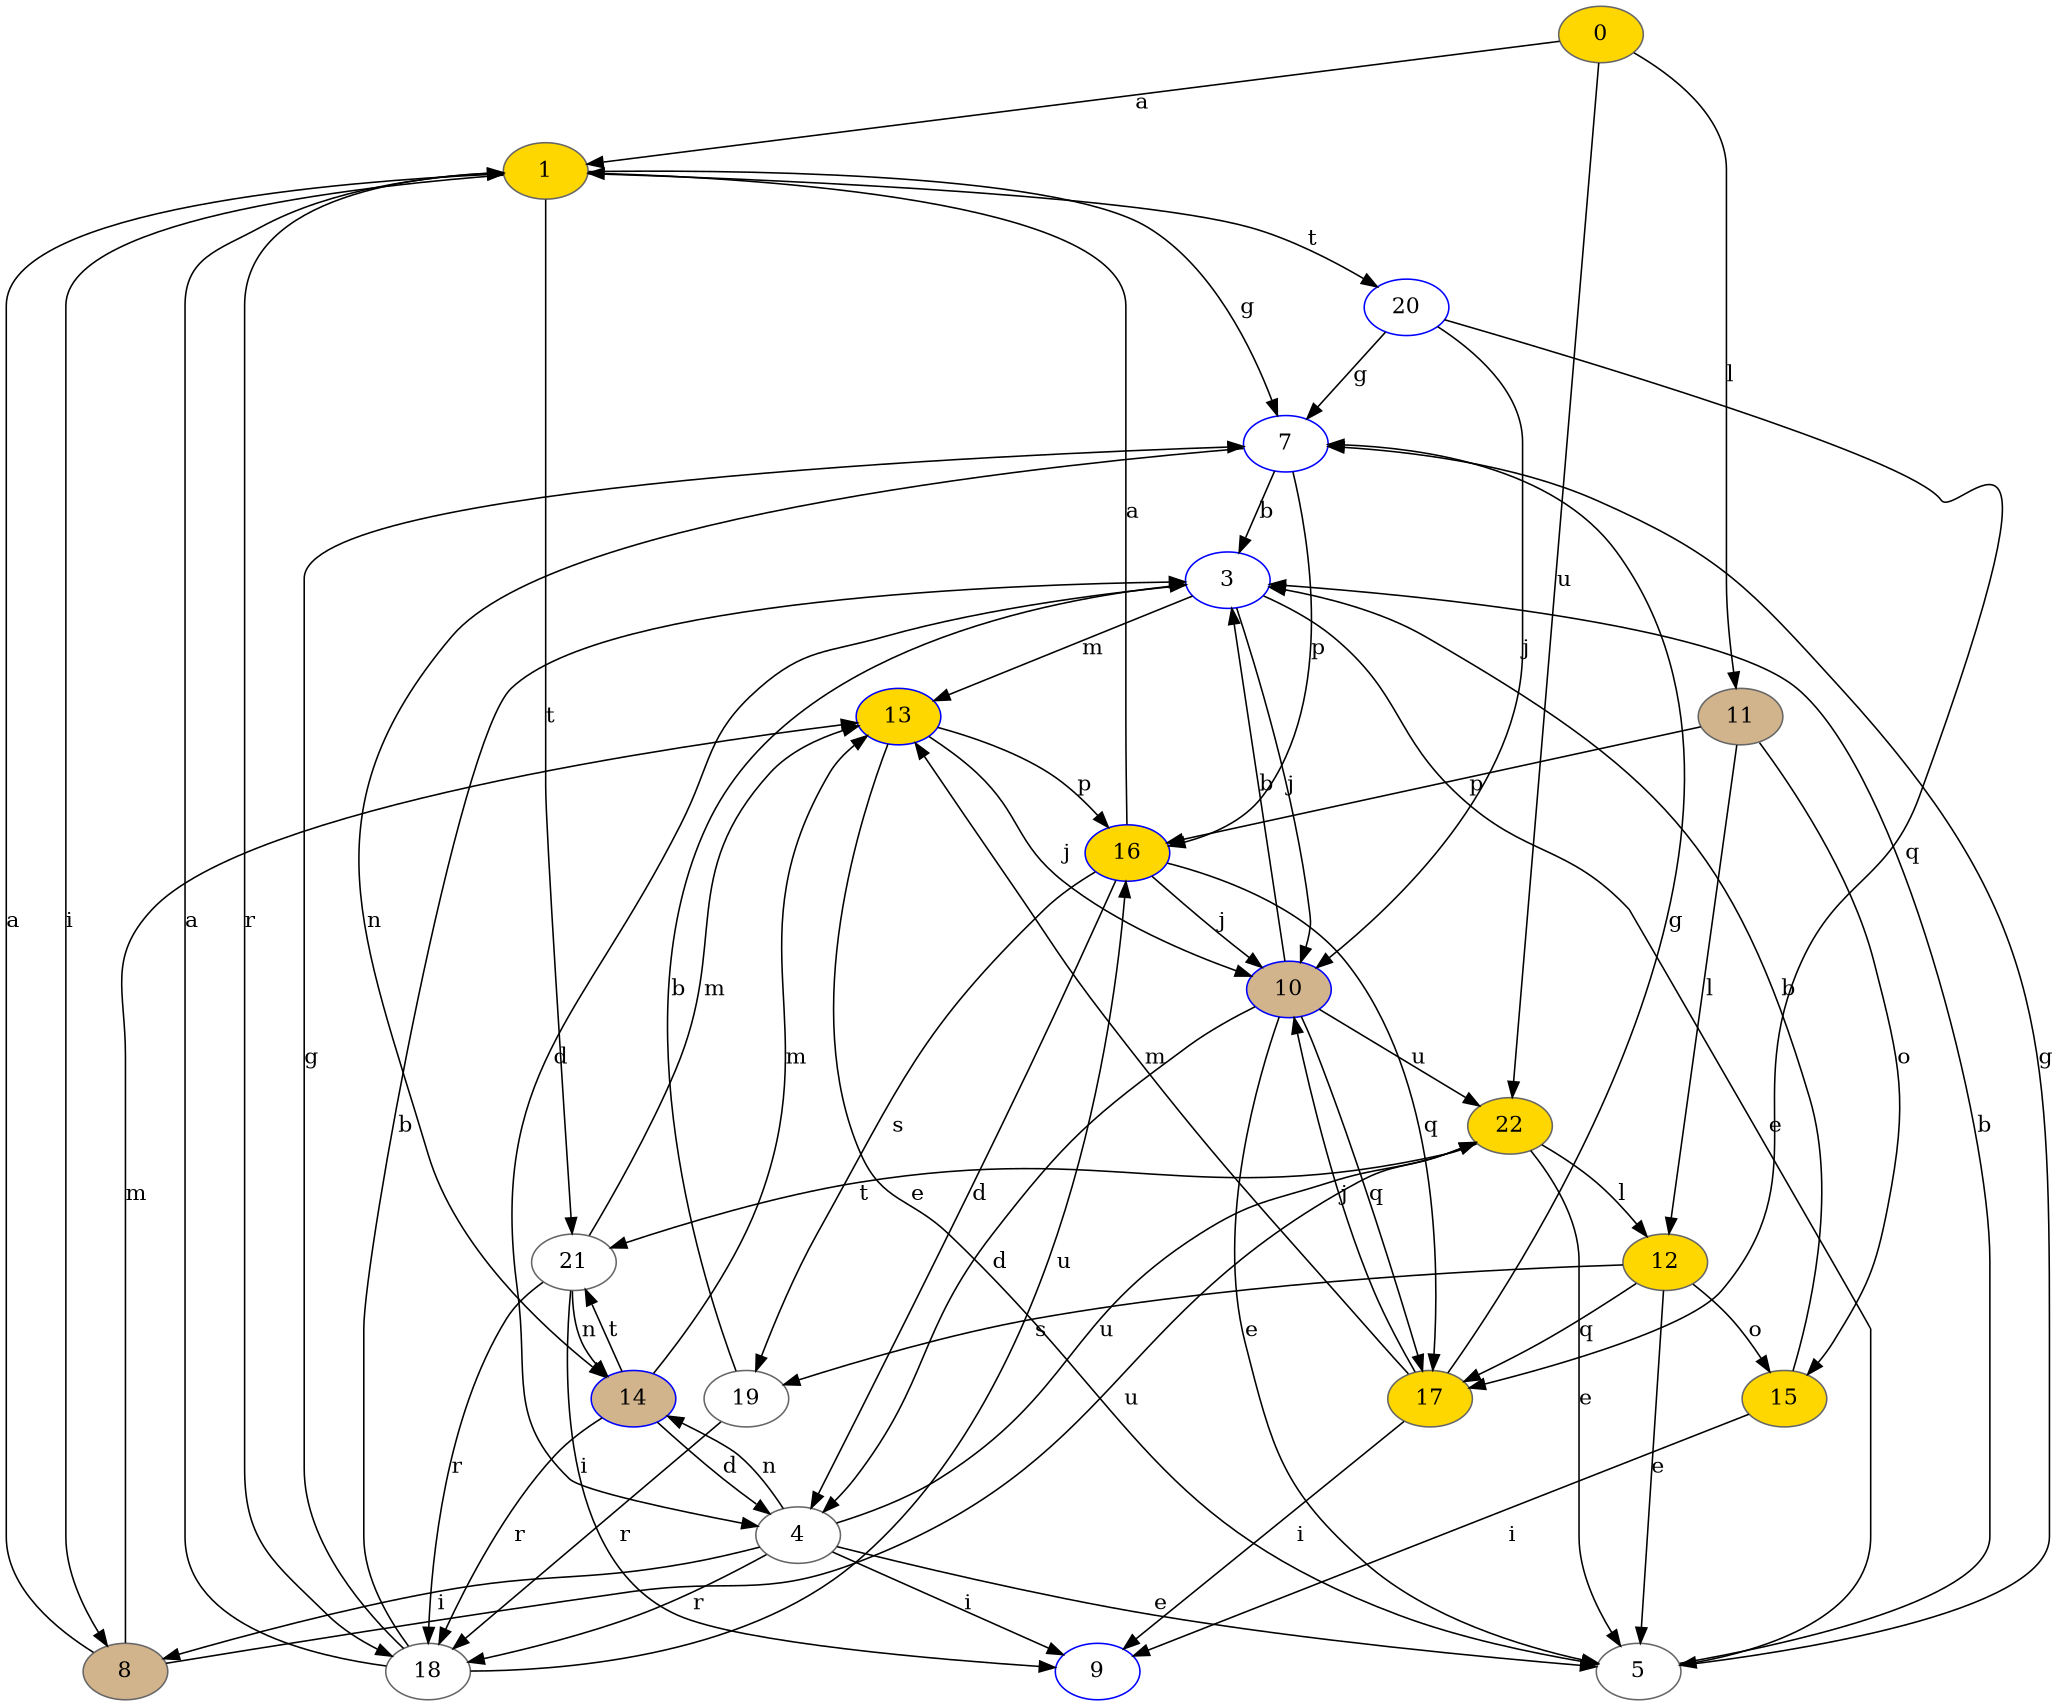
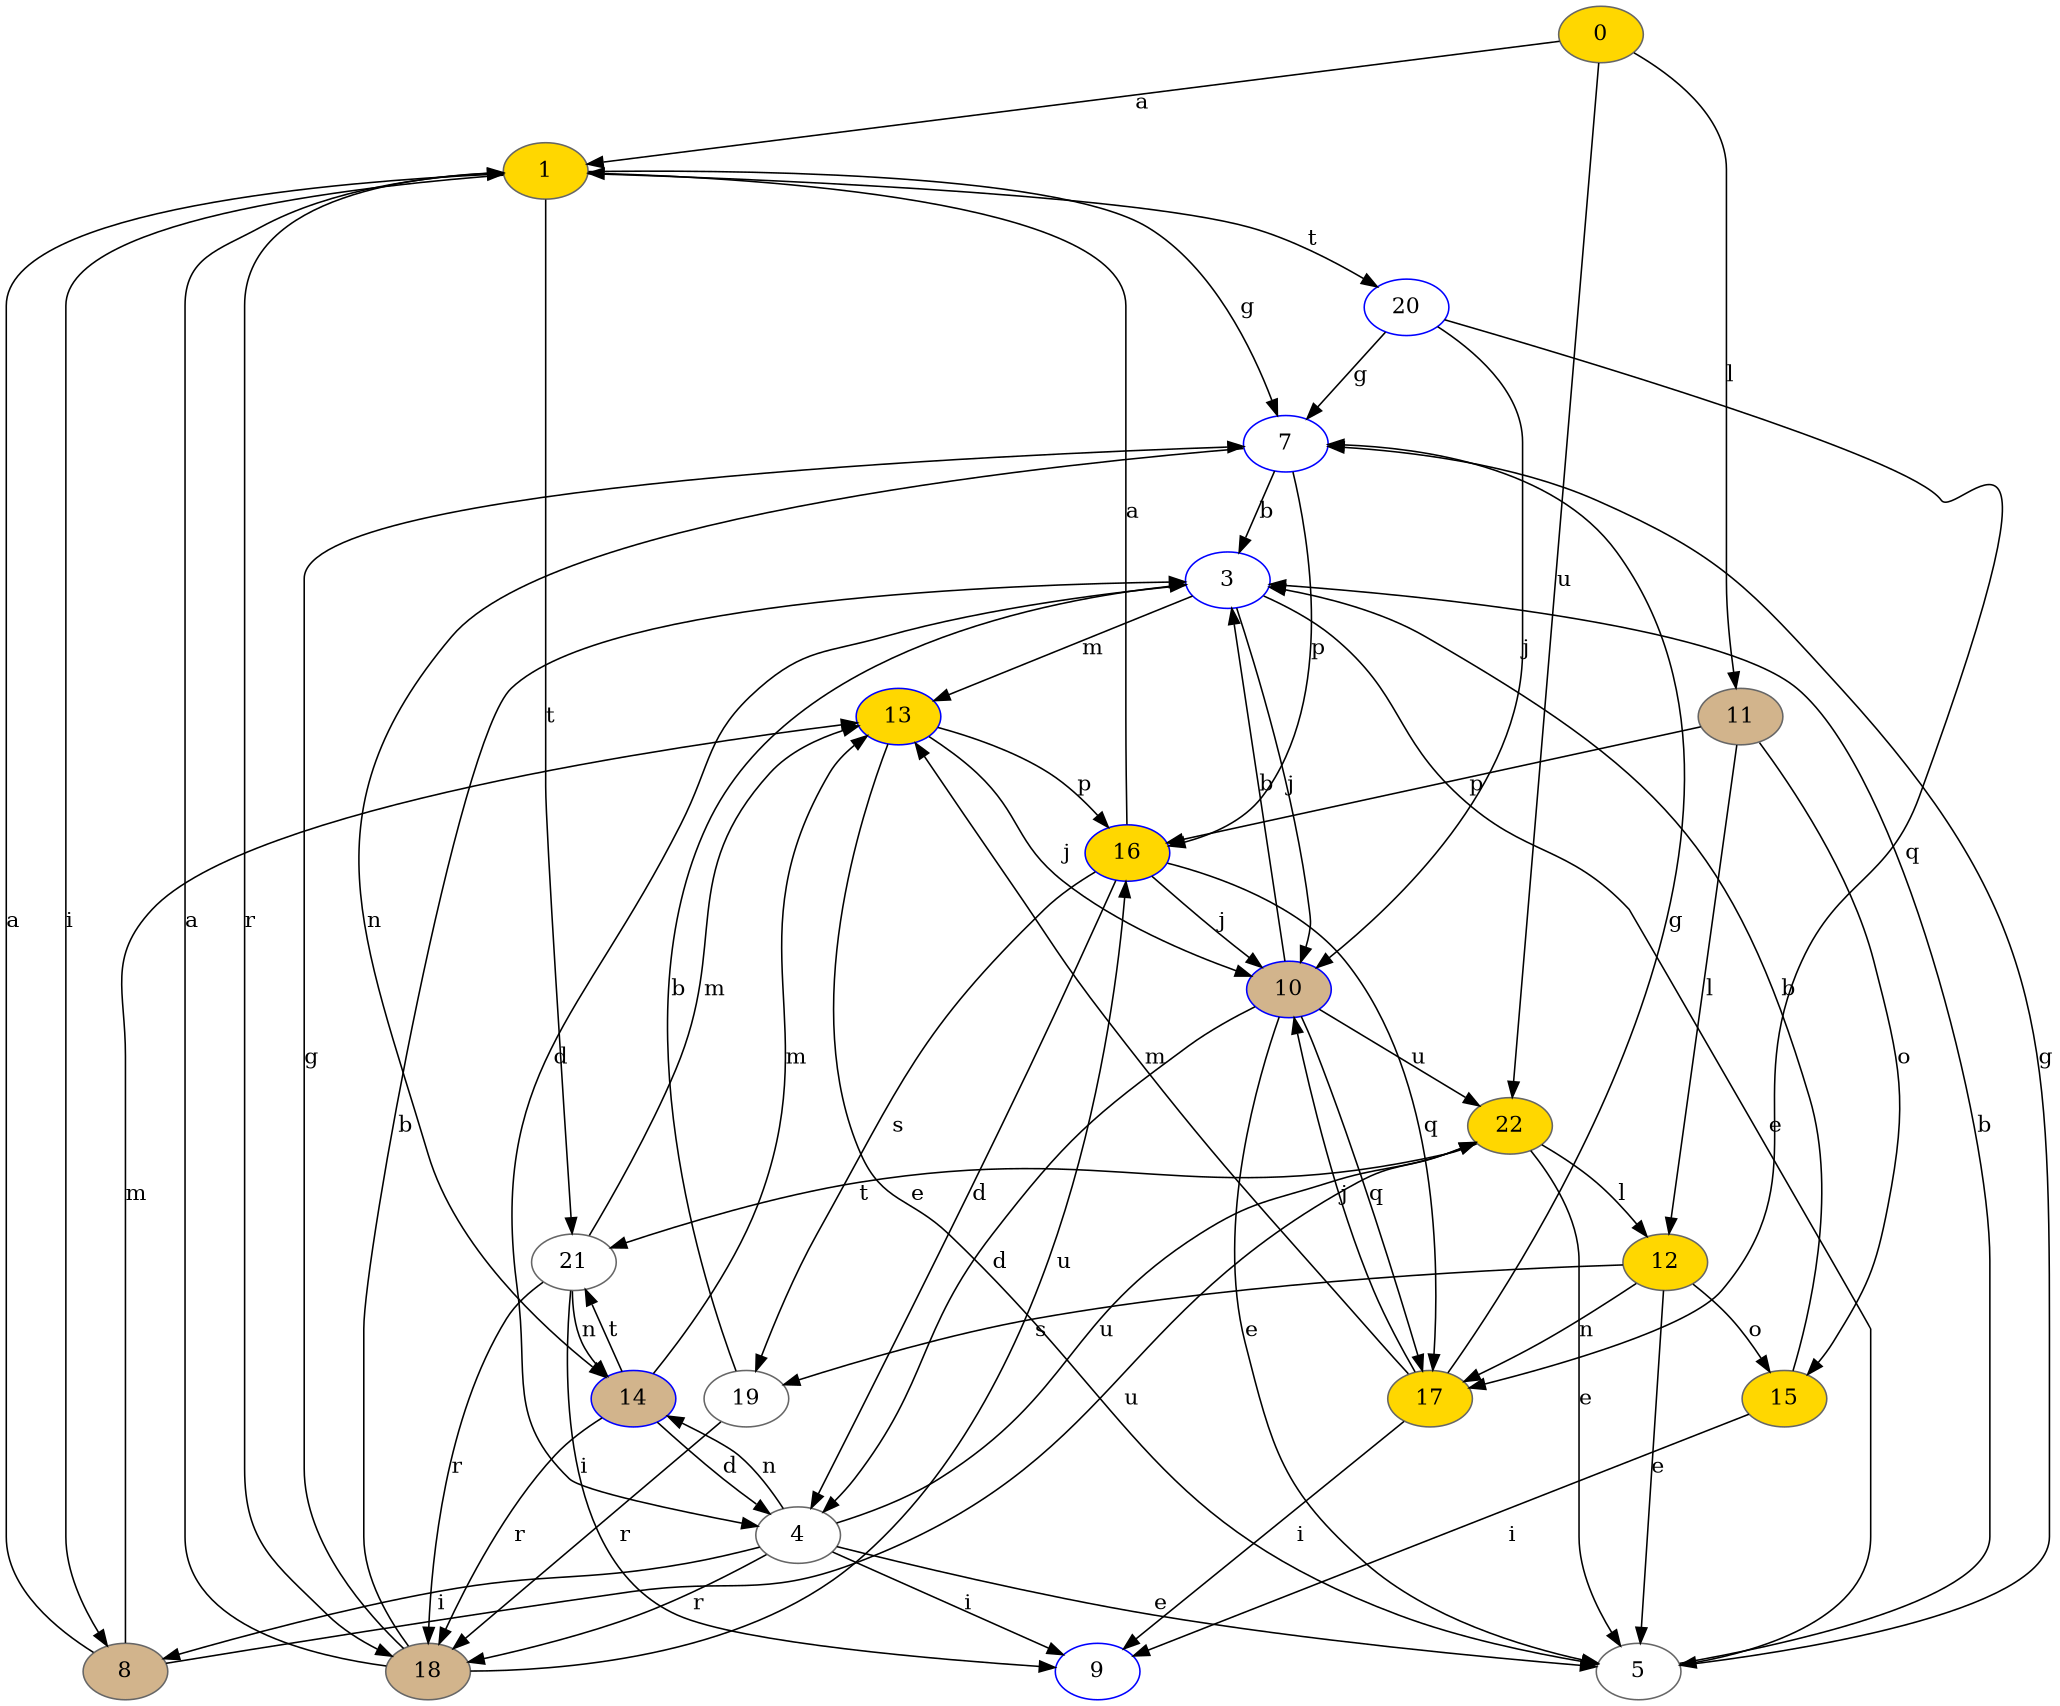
edge "12" -> "17": label "q" -> "n"
node "18": fillcolor white -> tan
